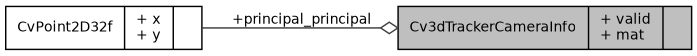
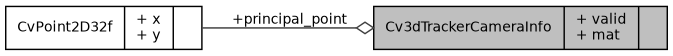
edge "CvPoint2D32f" -> "Cv3dTrackerCameraInfo": label " +principal_principal" -> " +principal_point"
